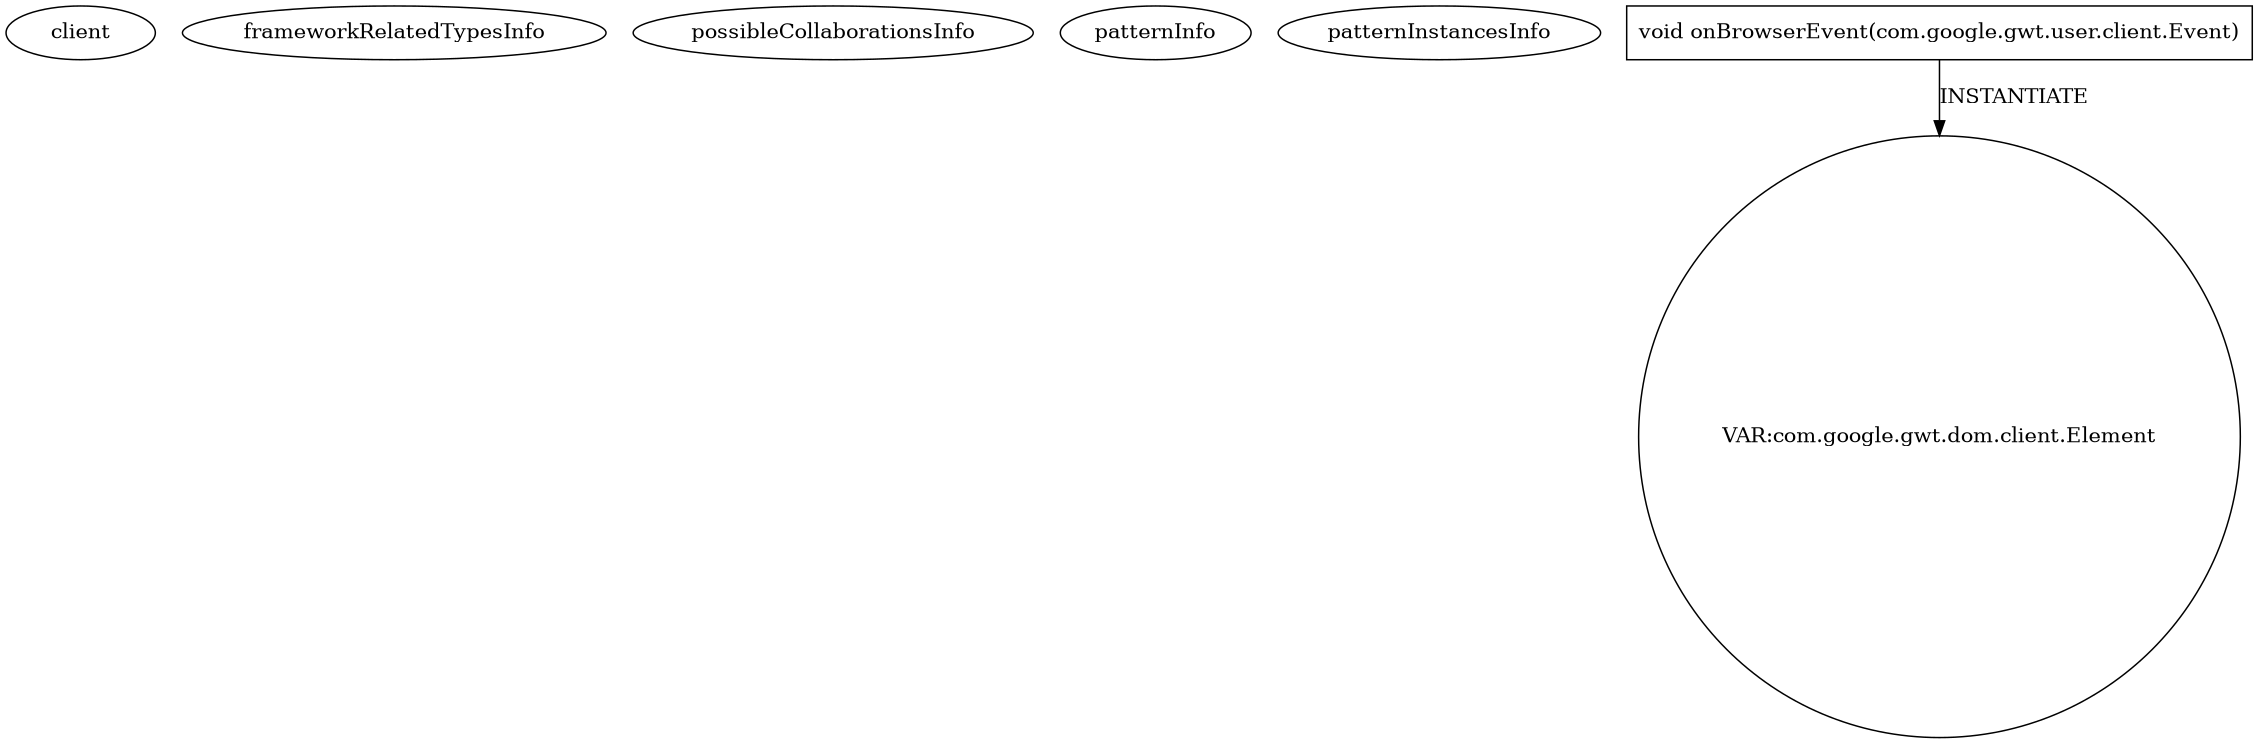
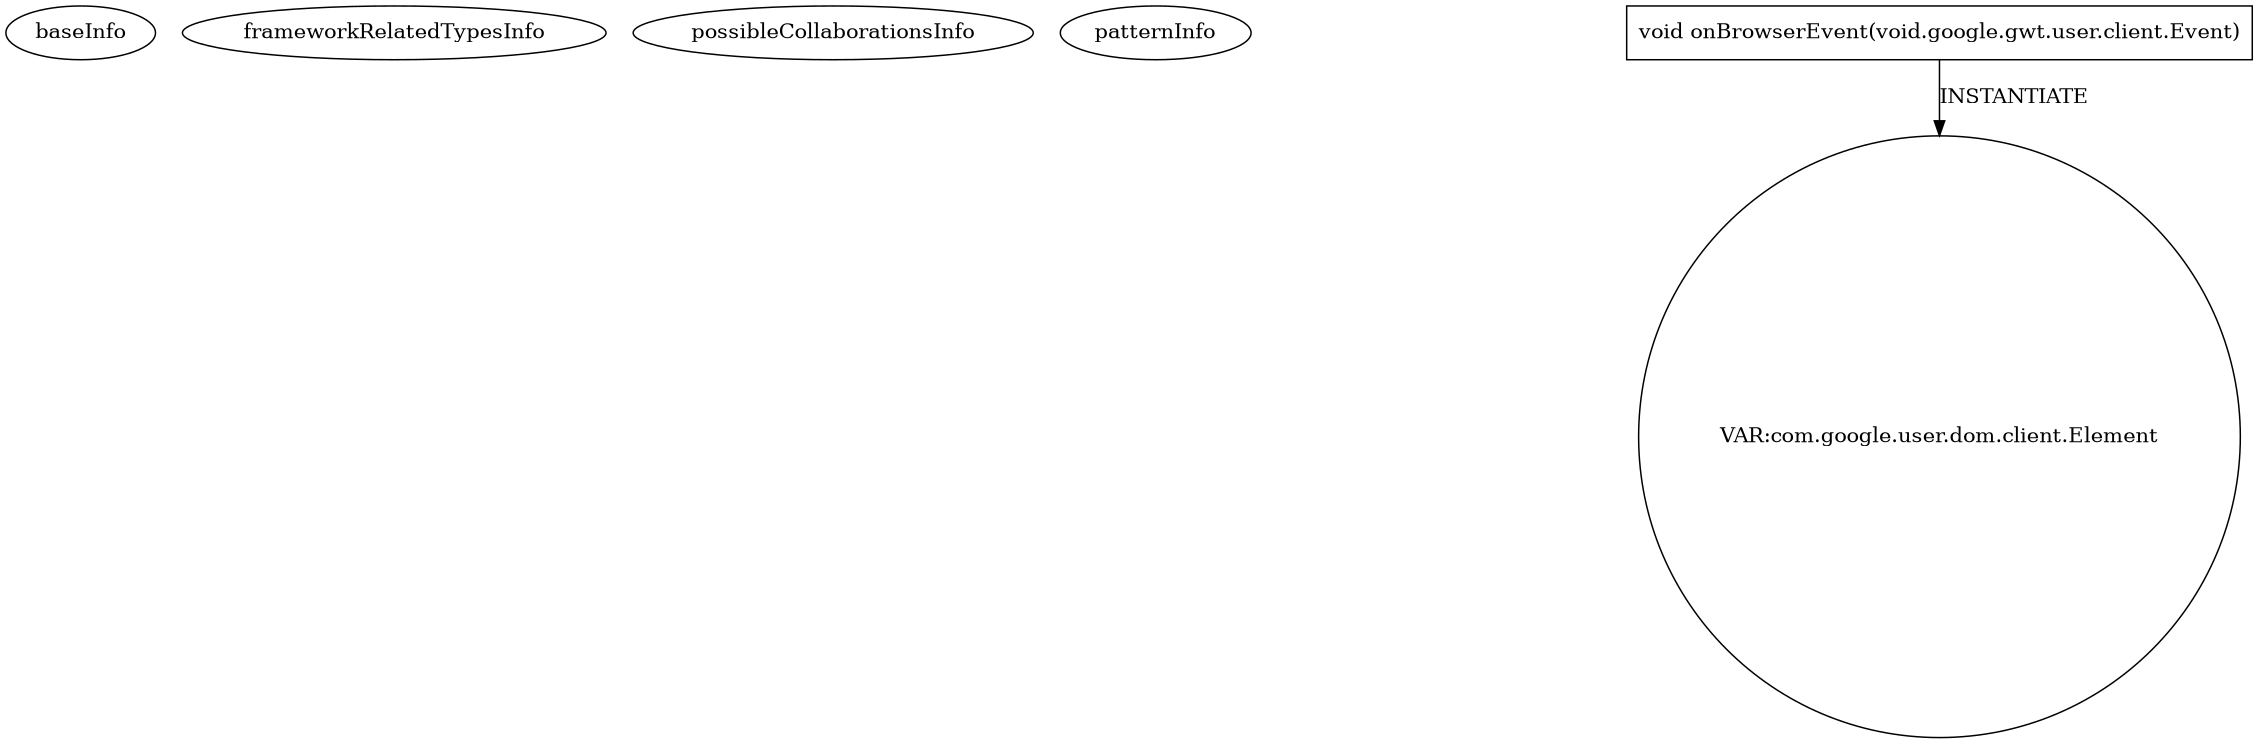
node "client": label "client" -> "baseInfo"
node "patternInstancesInfo": removed
node "void onBrowserEvent(com.google.gwt.user.client.Event)": label "void onBrowserEvent(com.google.gwt.user.client.Event)" -> "void onBrowserEvent(void.google.gwt.user.client.Event)"
node "VAR:com.google.gwt.dom.client.Element": label "VAR:com.google.gwt.dom.client.Element" -> "VAR:com.google.user.dom.client.Element"
